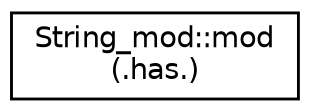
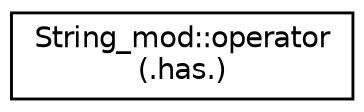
node "String_mod::mod (.has.)": label "String_mod::mod (.has.)" -> "String_mod::operator (.has.)"
